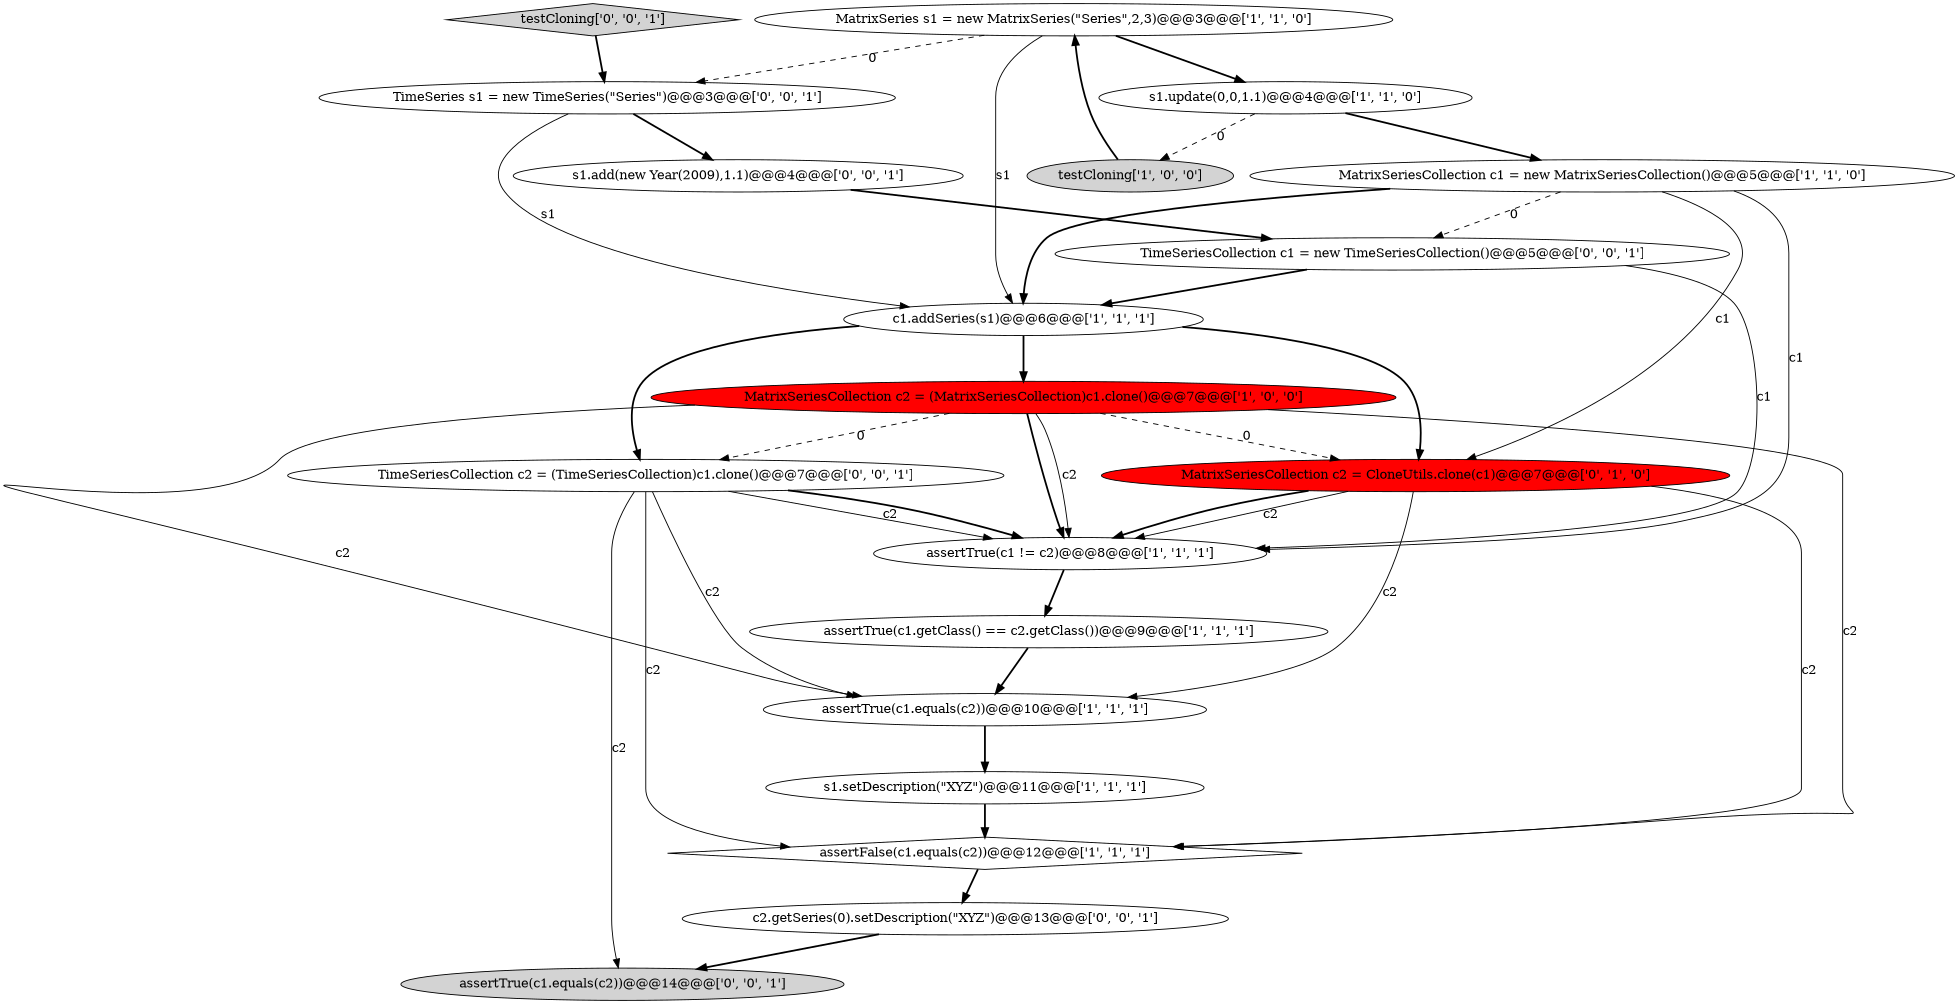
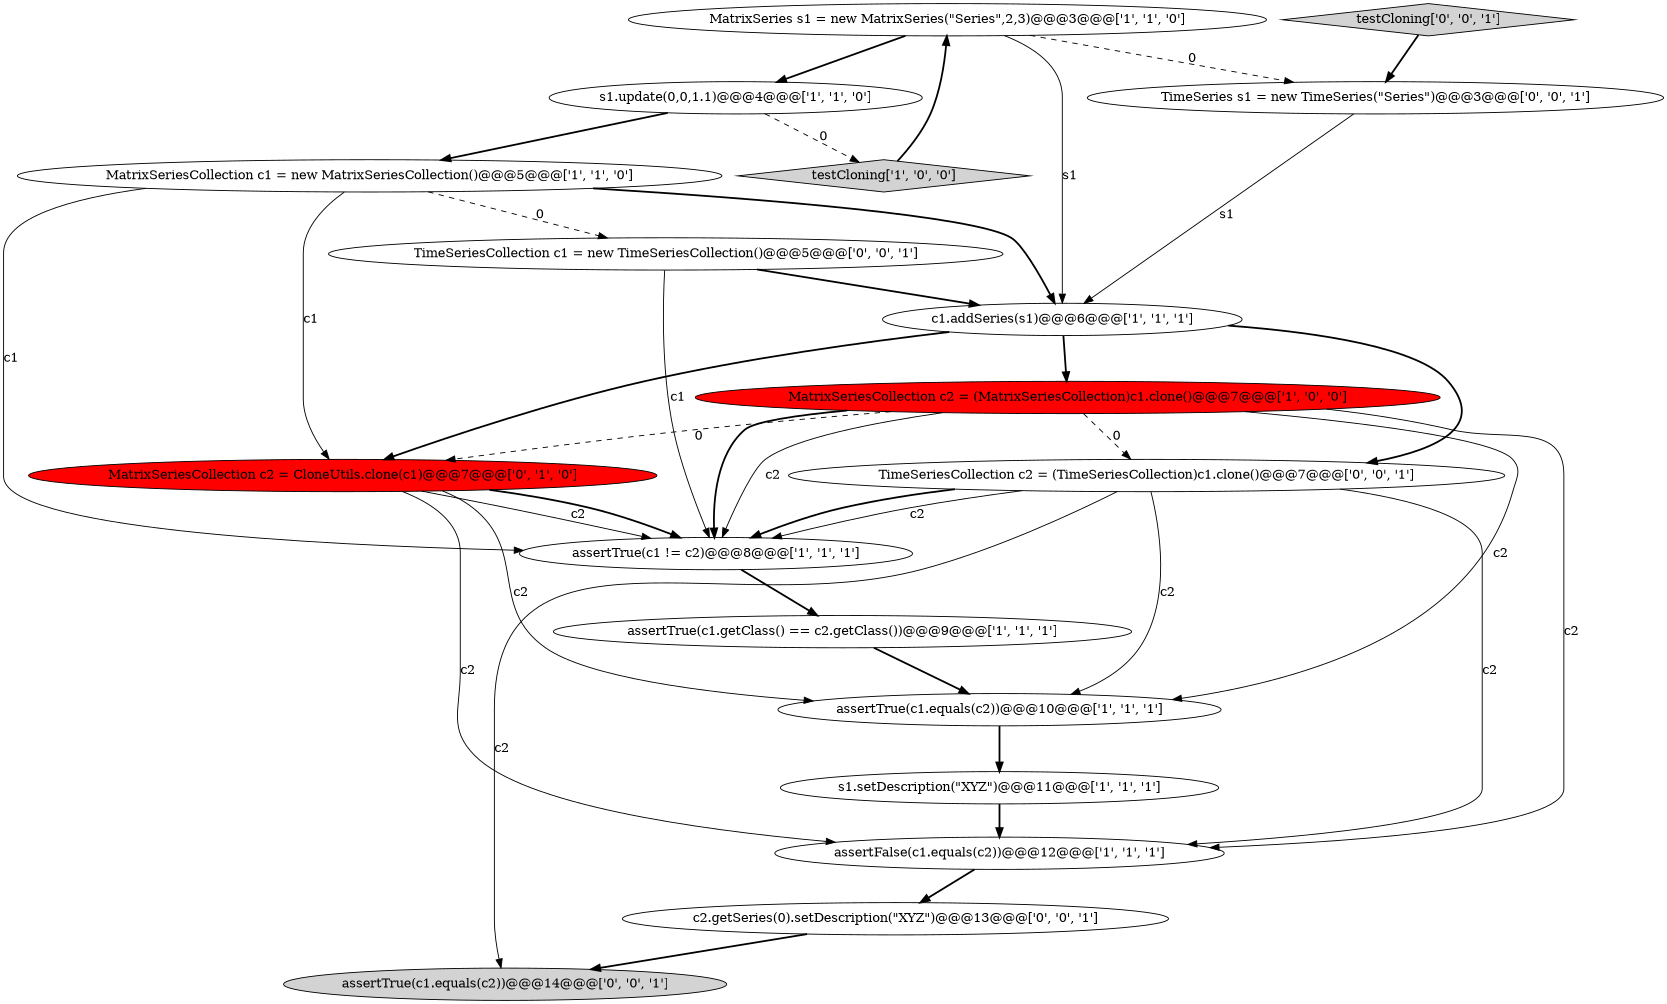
node "s1.add(new Year(2009),1.1)@@@4@@@['0', '0', '1']": removed
node "testCloning['1', '0', '0']": shape ellipse -> diamond
node "assertFalse(c1.equals(c2))@@@12@@@['1', '1', '1']": shape diamond -> ellipse
